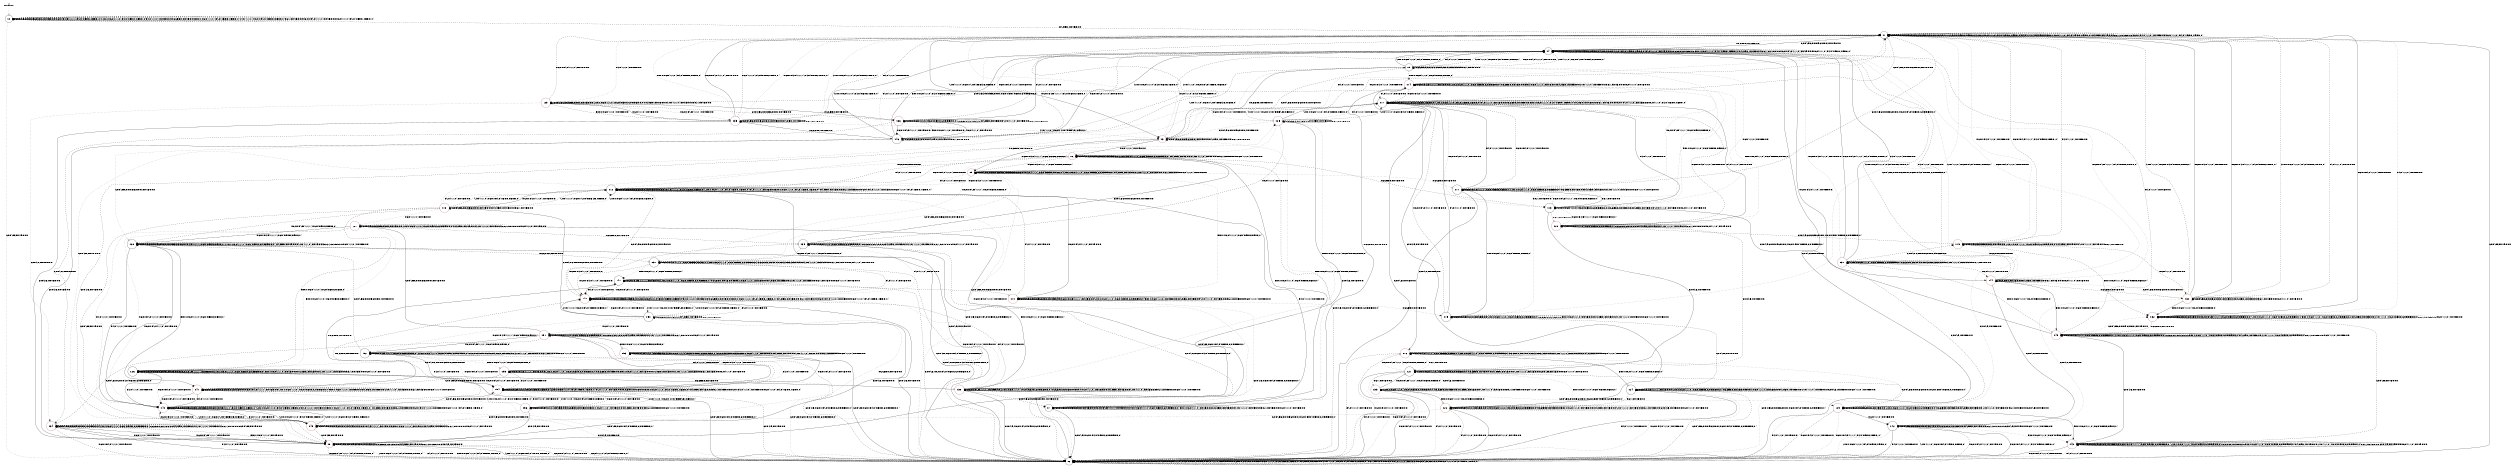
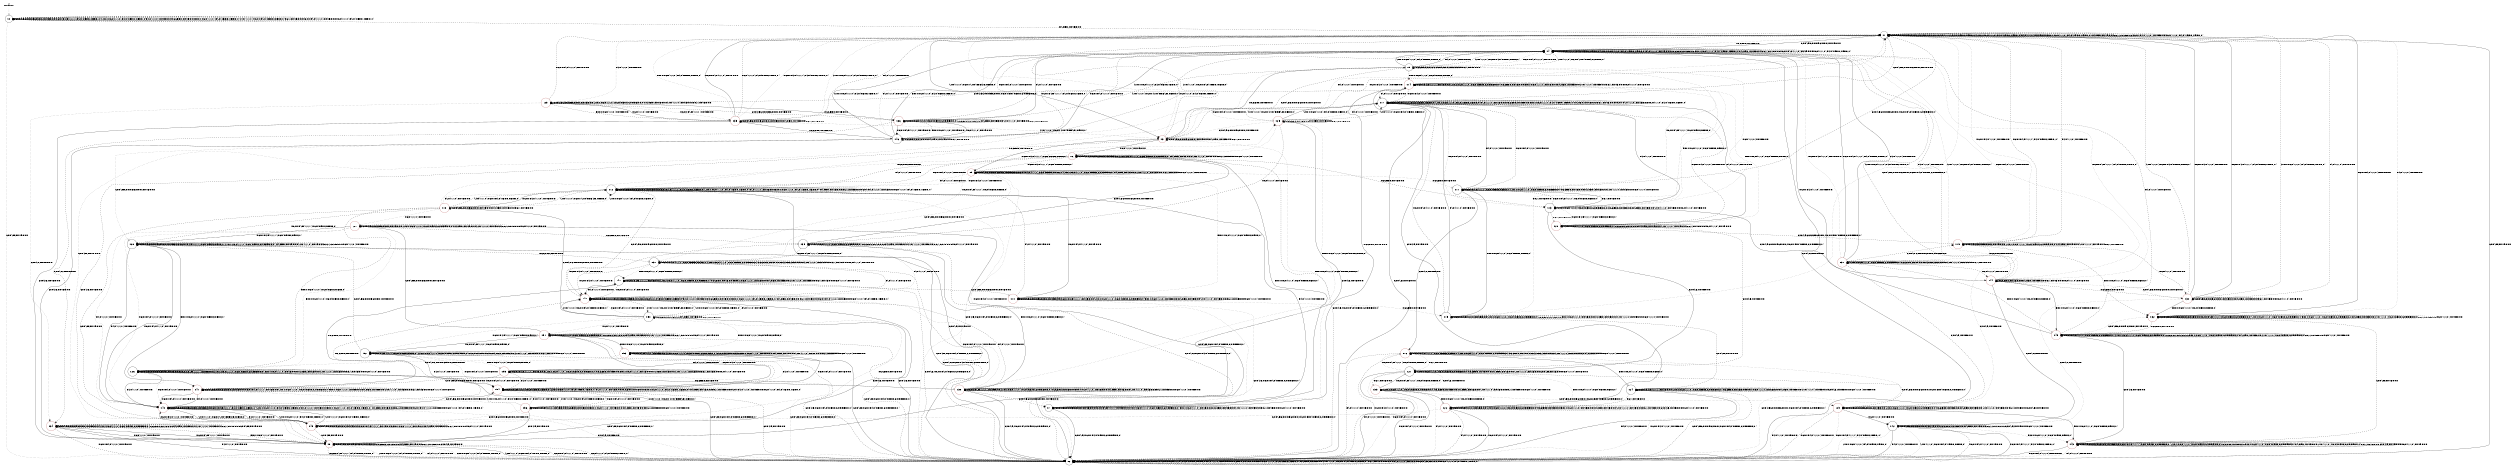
edge "s46" -> "s9": now "s36" -> "s9"
edge "s50" -> "s53": added, label "FIN+ACK(V,V,0)/ACK(NEXT,NEXT,0)"
edge "s51" -> "s34": now "s51" -> "s2"
